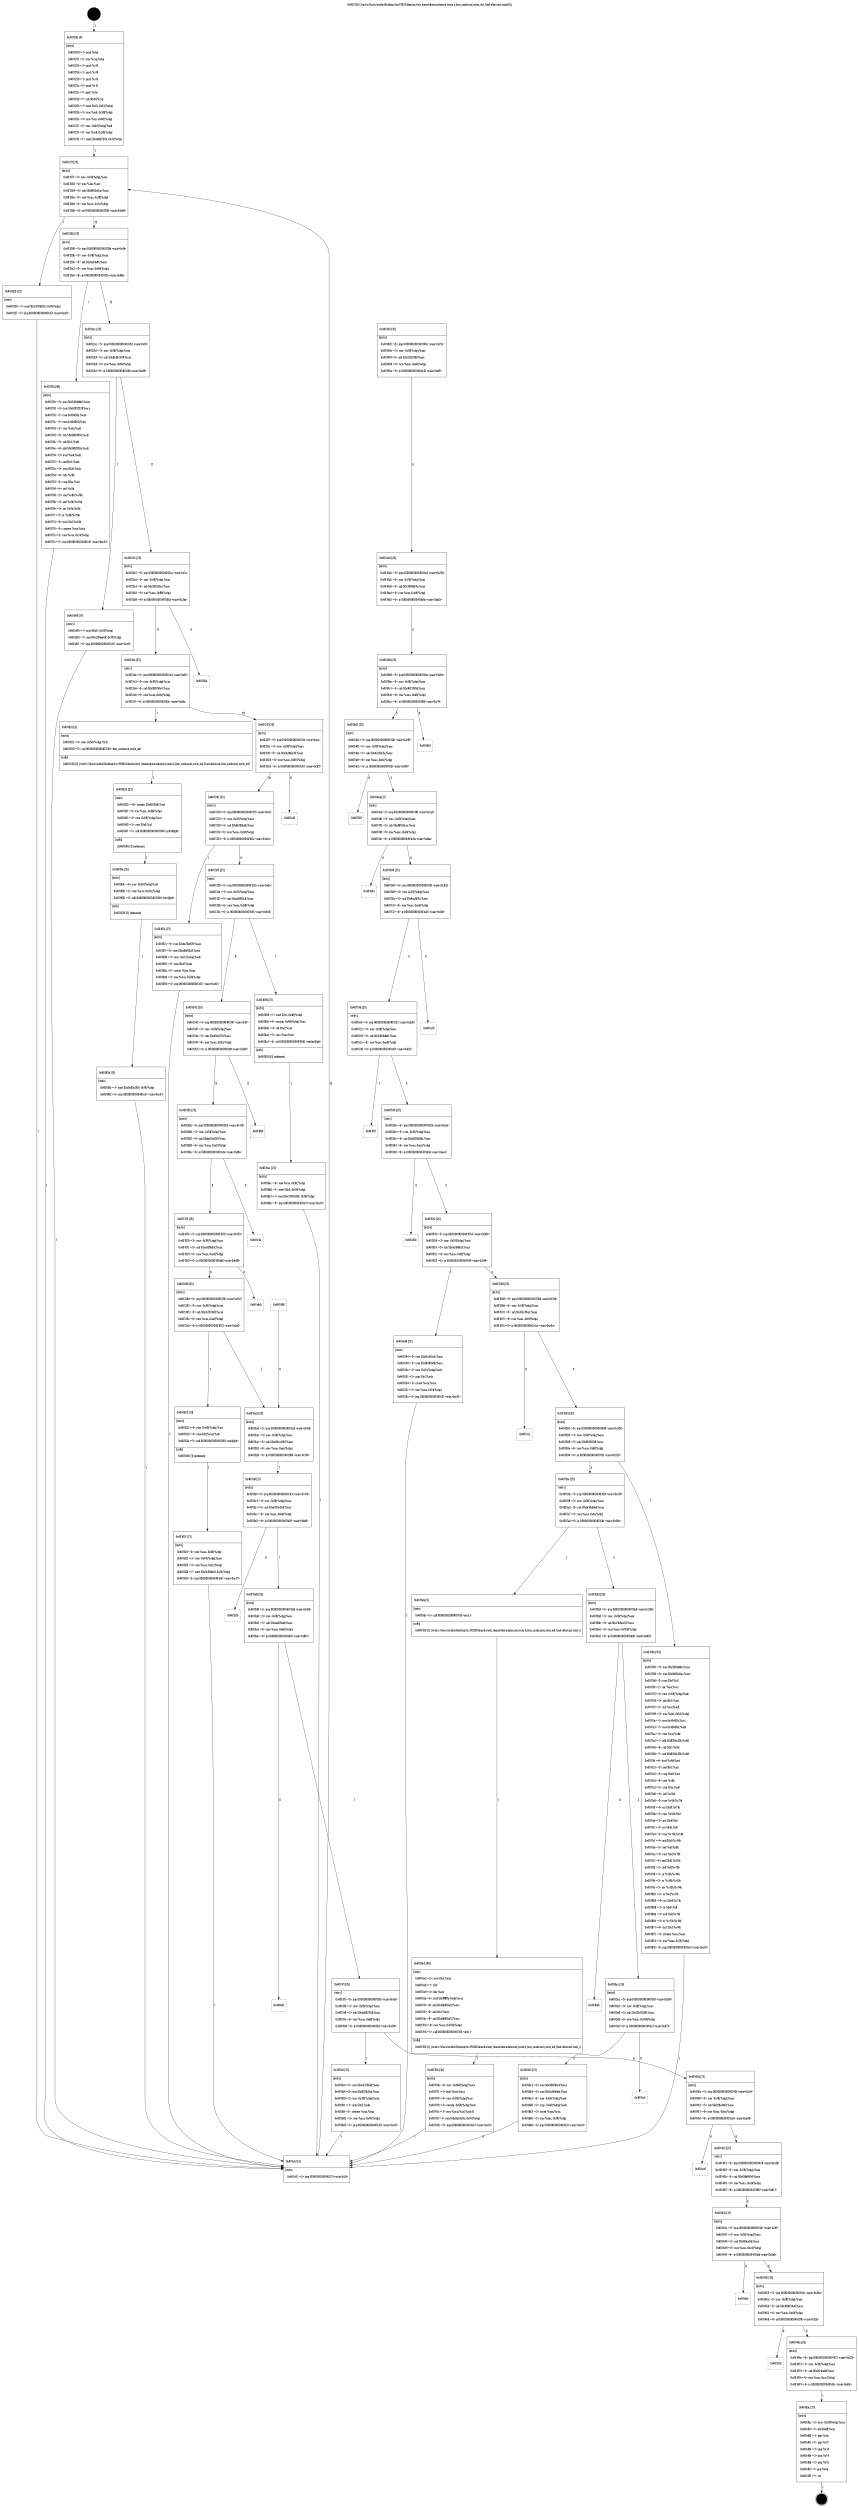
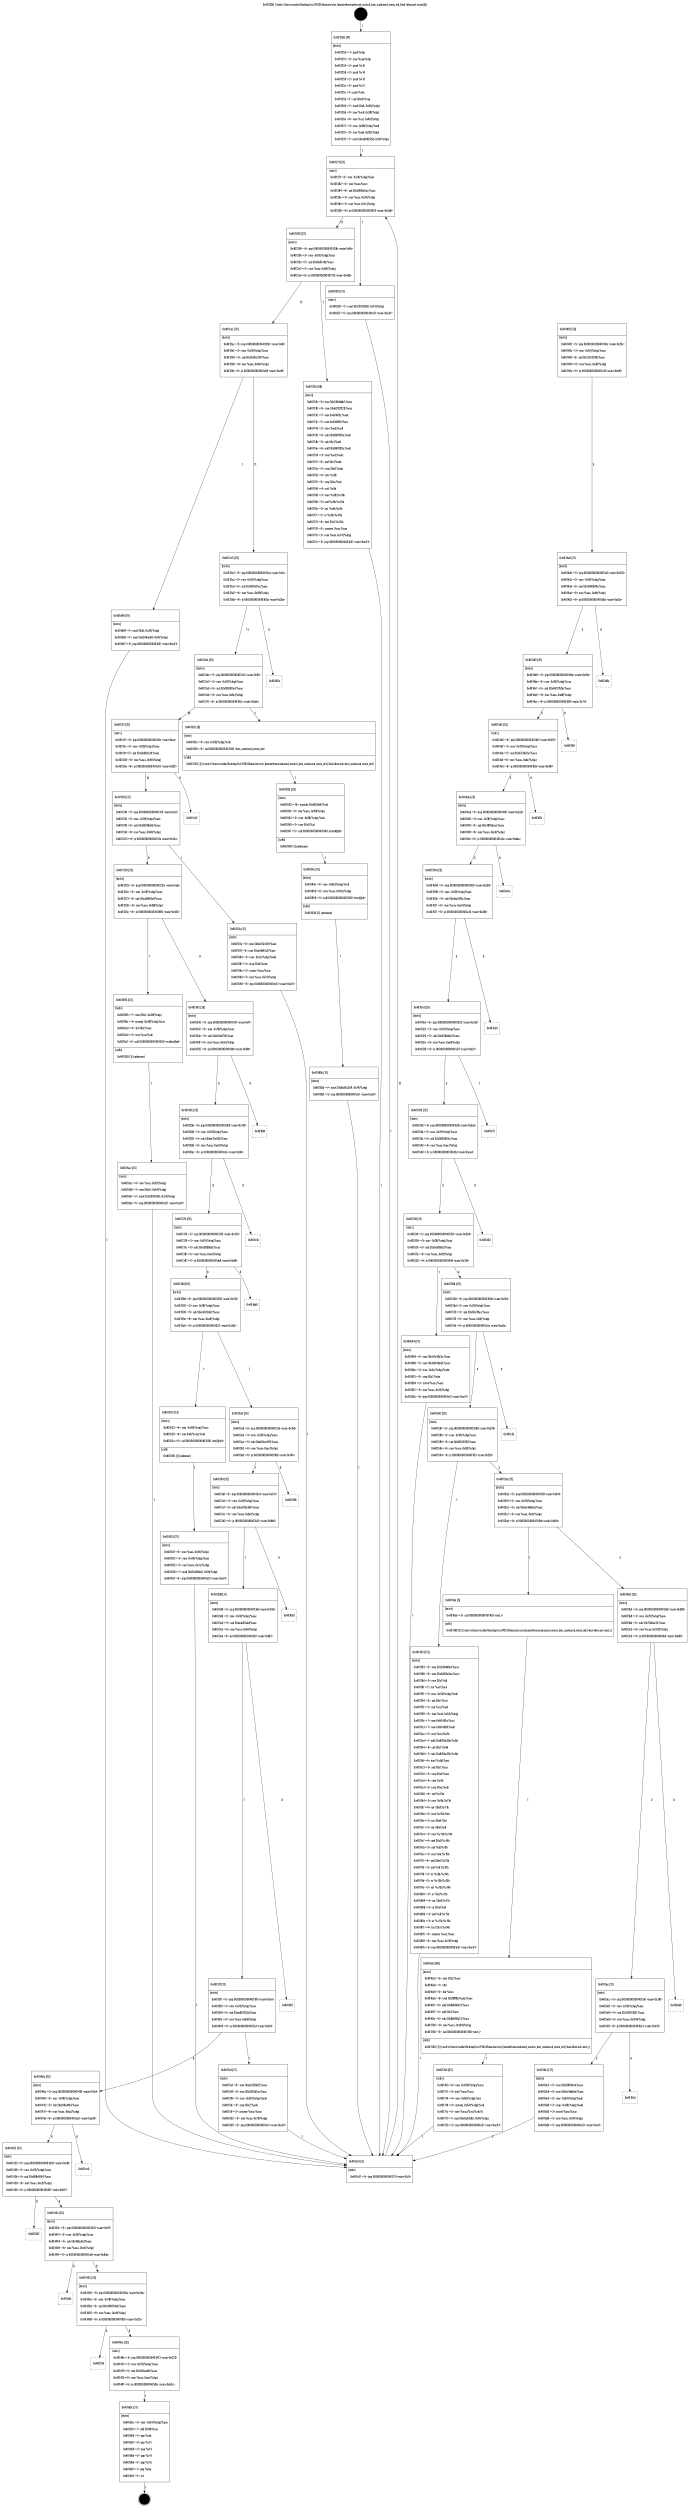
node "0x401d8a": added
edge "0x401996" -> "0x4013a6 [25]": reversed
node "0x401867": added
